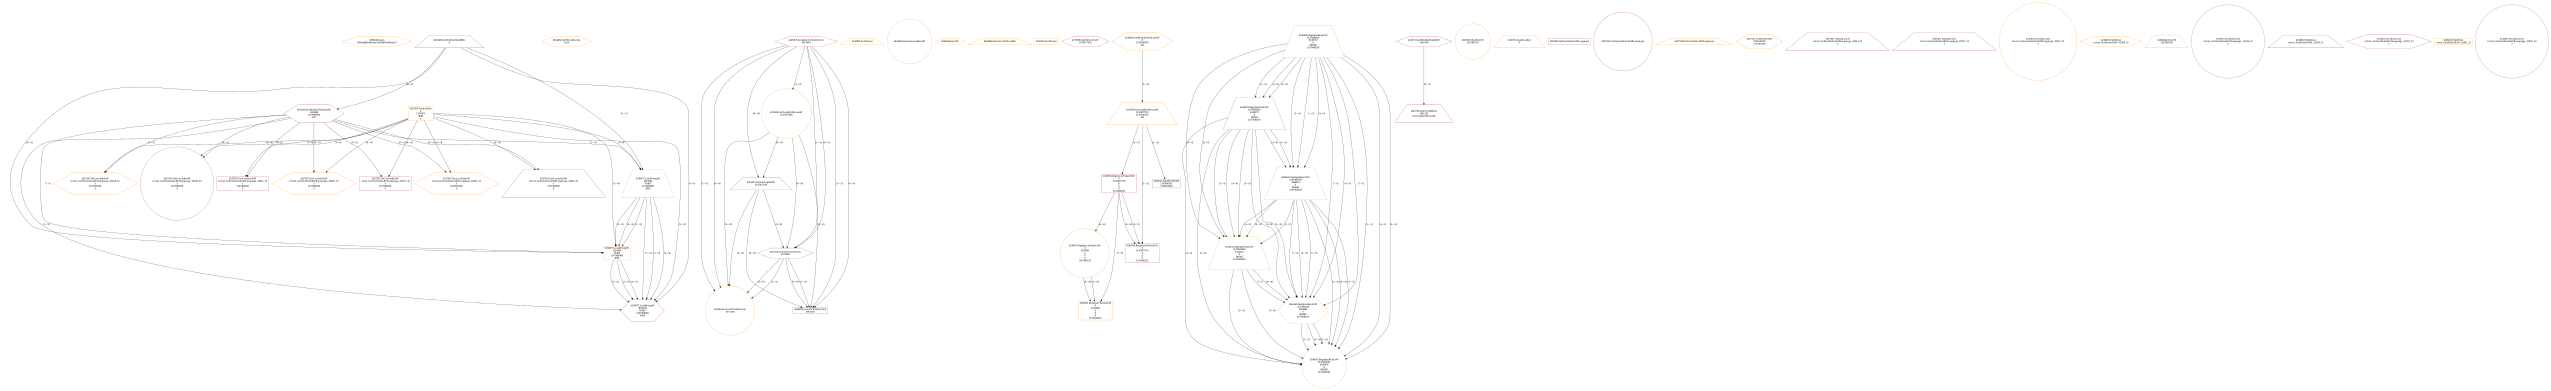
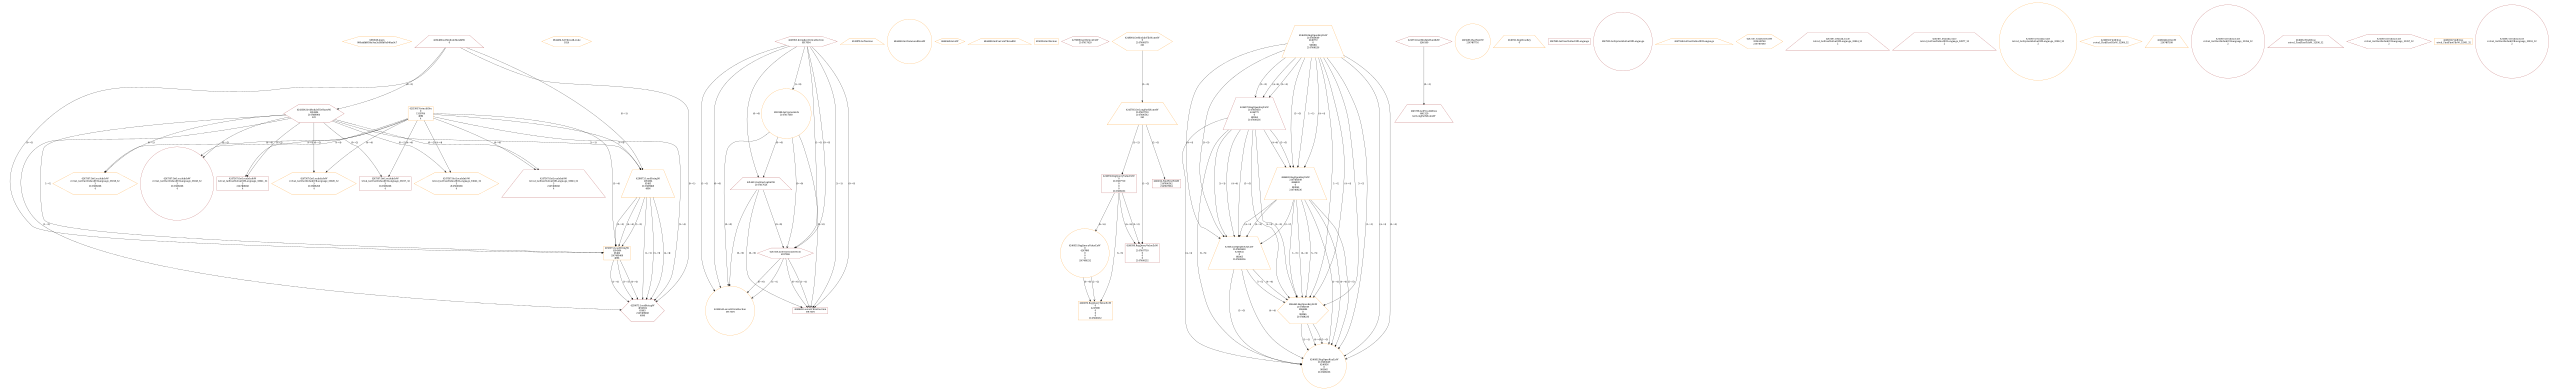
node "4250188.GetLongPathNameW 2147417660": label "4250188.GetLongPathNameW 2147417660" -> "4250188.GetSystemInfo 2147417660"
